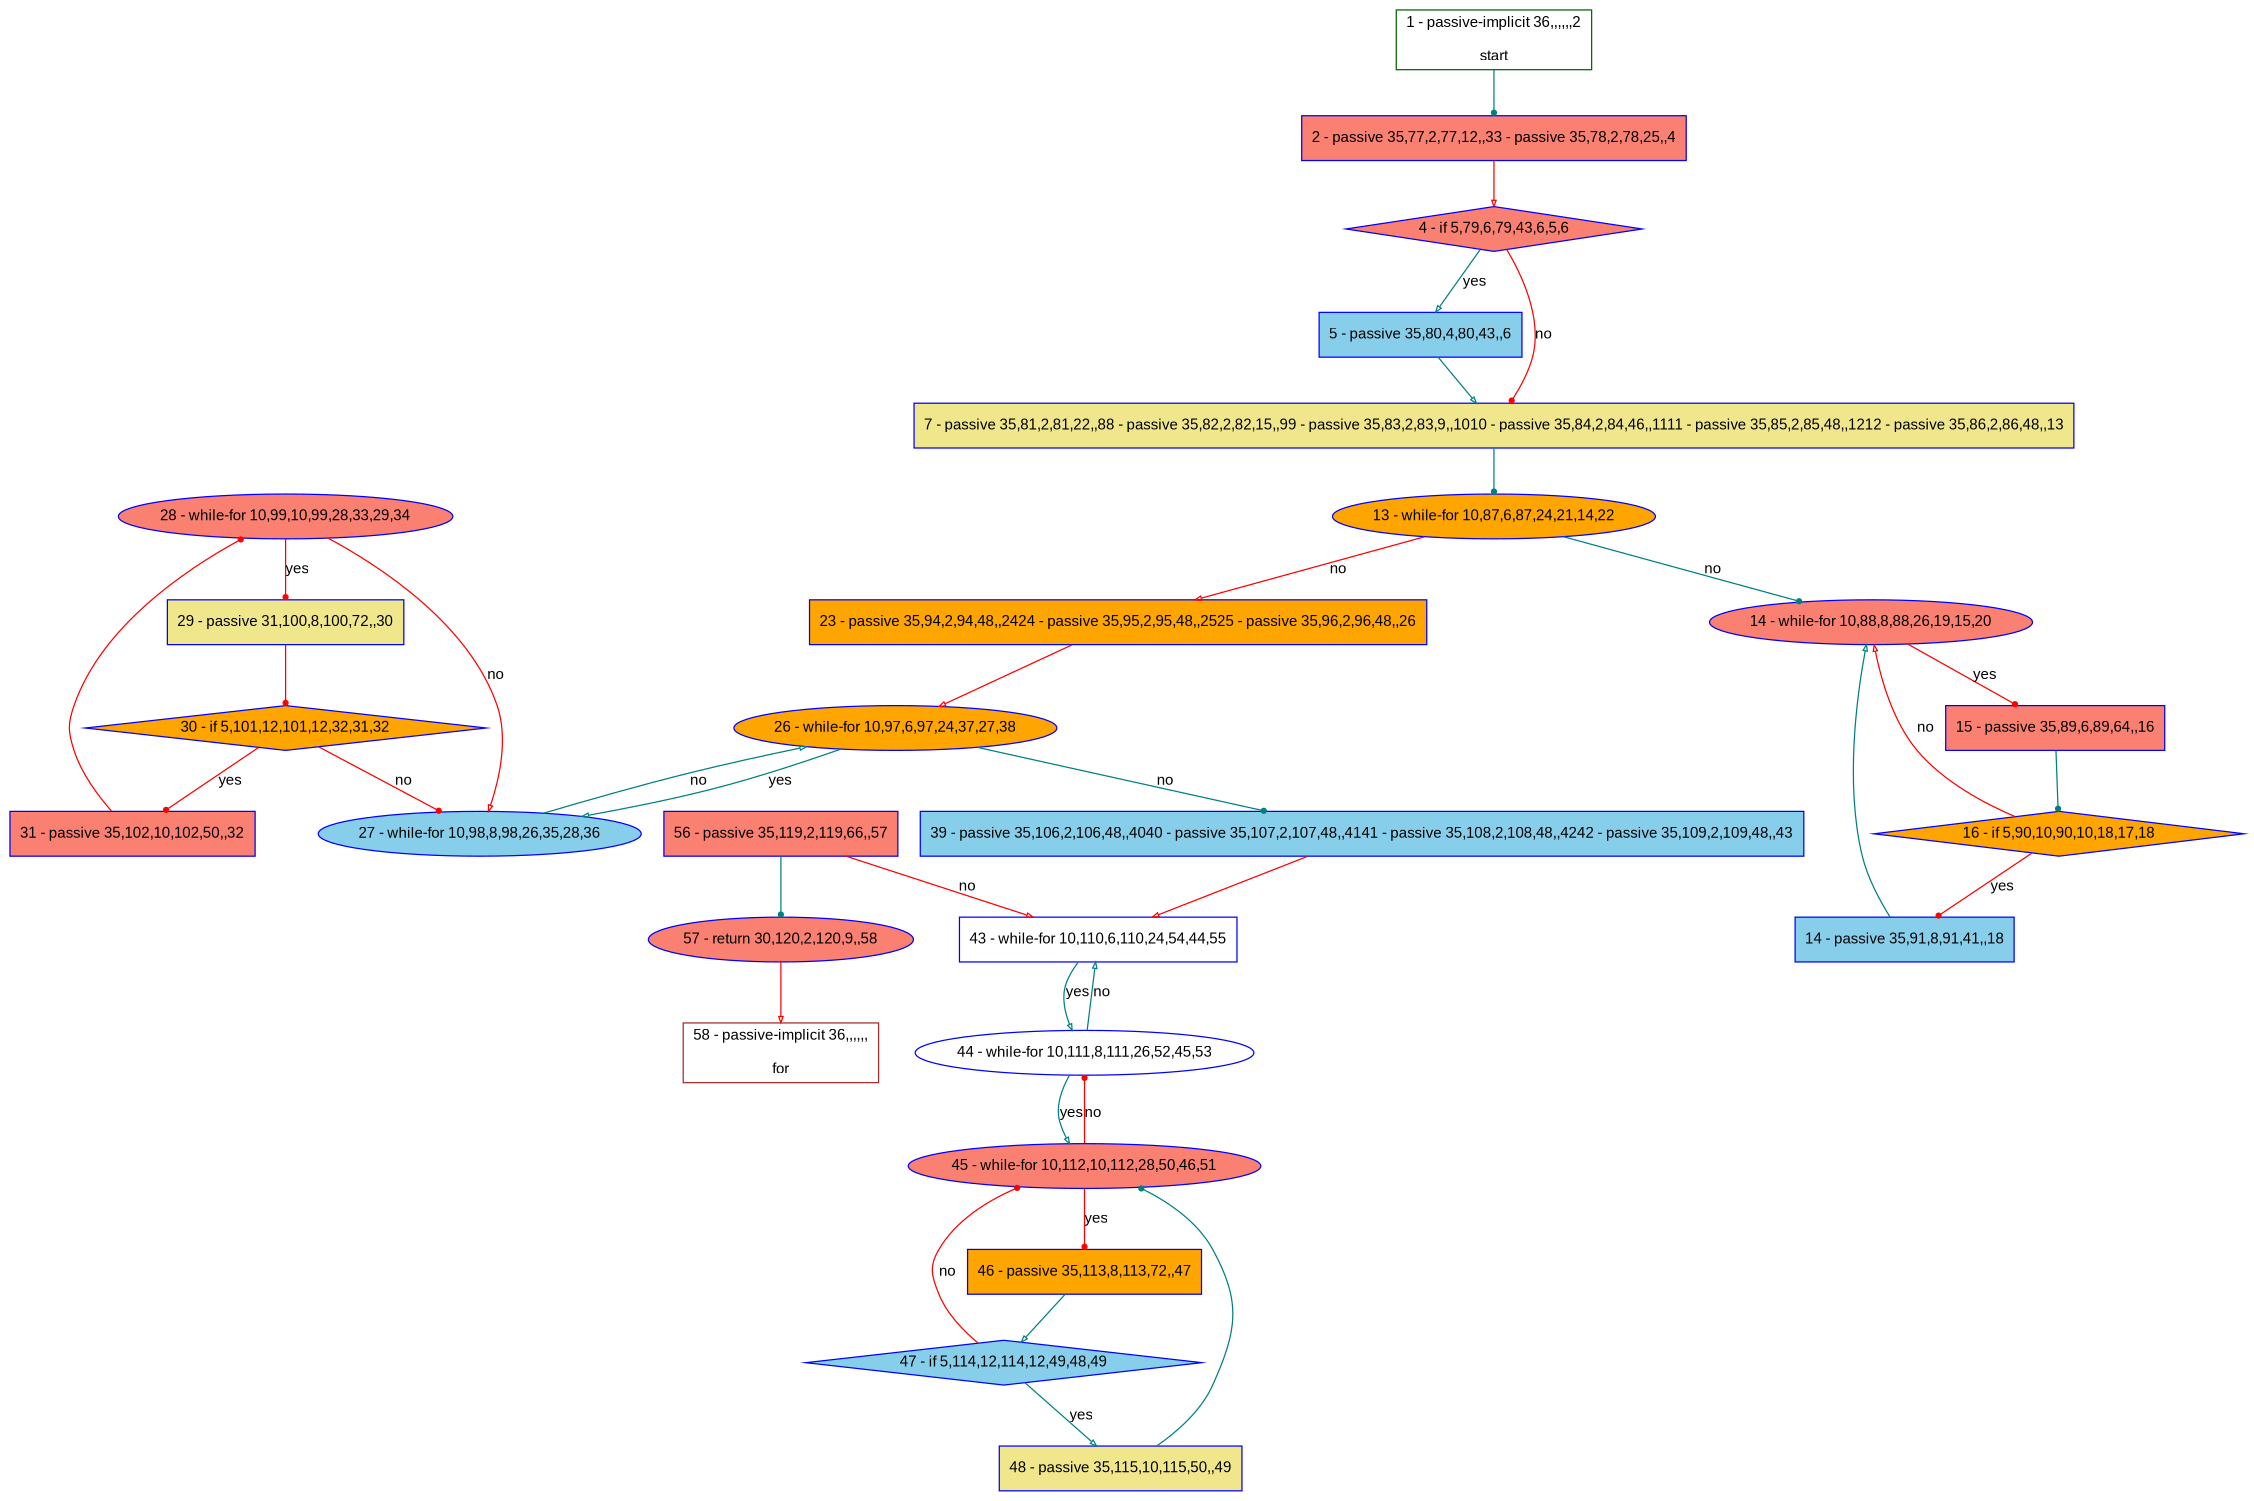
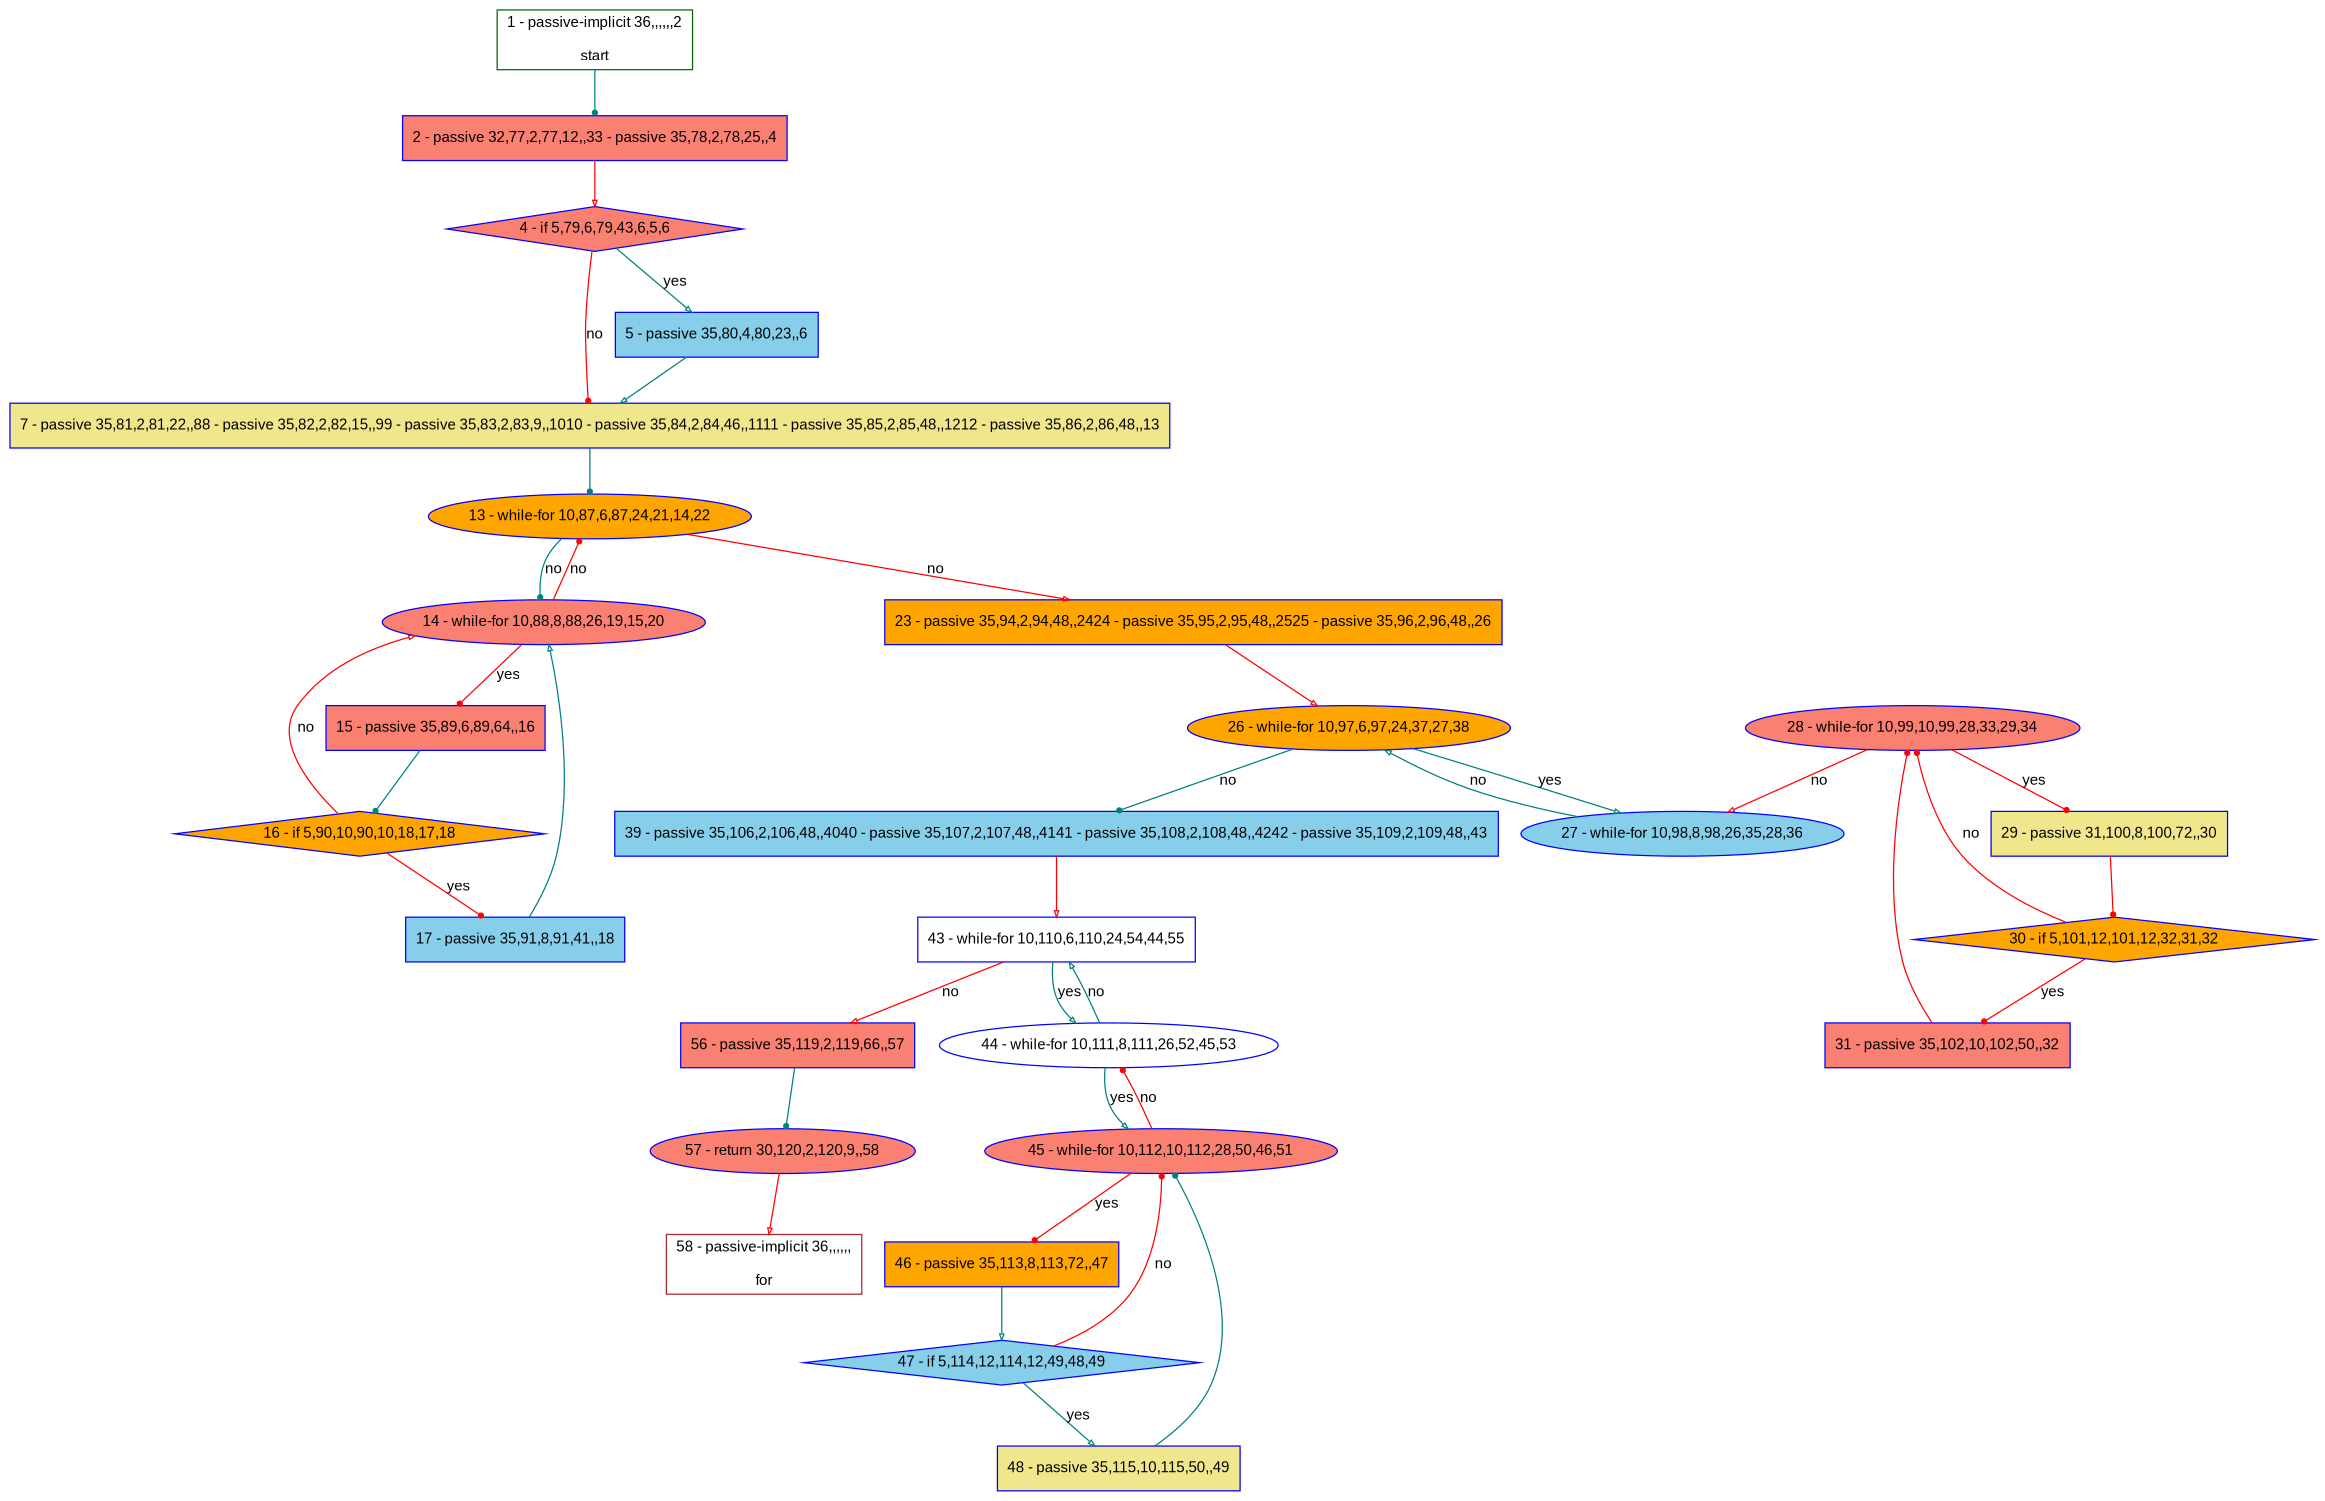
node "2 - passive 35,77,2,77,12,,33 - passive 35,78,2,78,25,,4": label "2 - passive 35,77,2,77,12,,33 - passive 35,78,2,78,25,,4" -> "2 - passive 32,77,2,77,12,,33 - passive 35,78,2,78,25,,4"
node "5 - passive 35,80,4,80,43,,6": label "5 - passive 35,80,4,80,43,,6" -> "5 - passive 35,80,4,80,23,,6"
edge "14 - while-for 10,88,8,88,26,19,15,20" -> "13 - while-for 10,87,6,87,24,21,14,22": added, label "no"
edge "30 - if 5,101,12,101,12,32,31,32" -> "27 - while-for 10,98,8,98,26,35,28,36": now "30 - if 5,101,12,101,12,32,31,32" -> "28 - while-for 10,99,10,99,28,33,29,34"
edge "56 - passive 35,119,2,119,66,,57" -> "43 - while-for 10,110,6,110,24,54,44,55": reversed
node "14 - passive 35,91,8,91,41,,18": label "14 - passive 35,91,8,91,41,,18" -> "17 - passive 35,91,8,91,41,,18"
